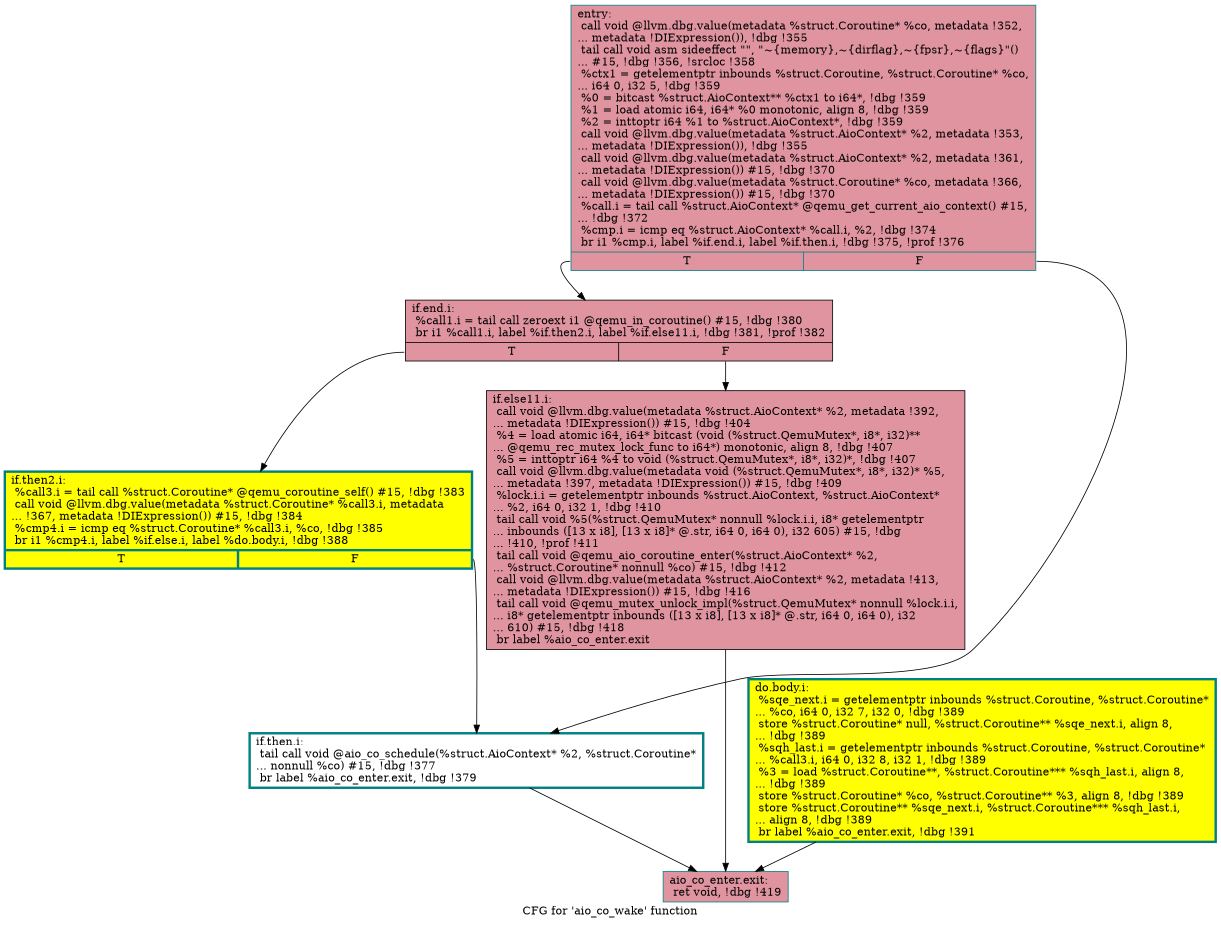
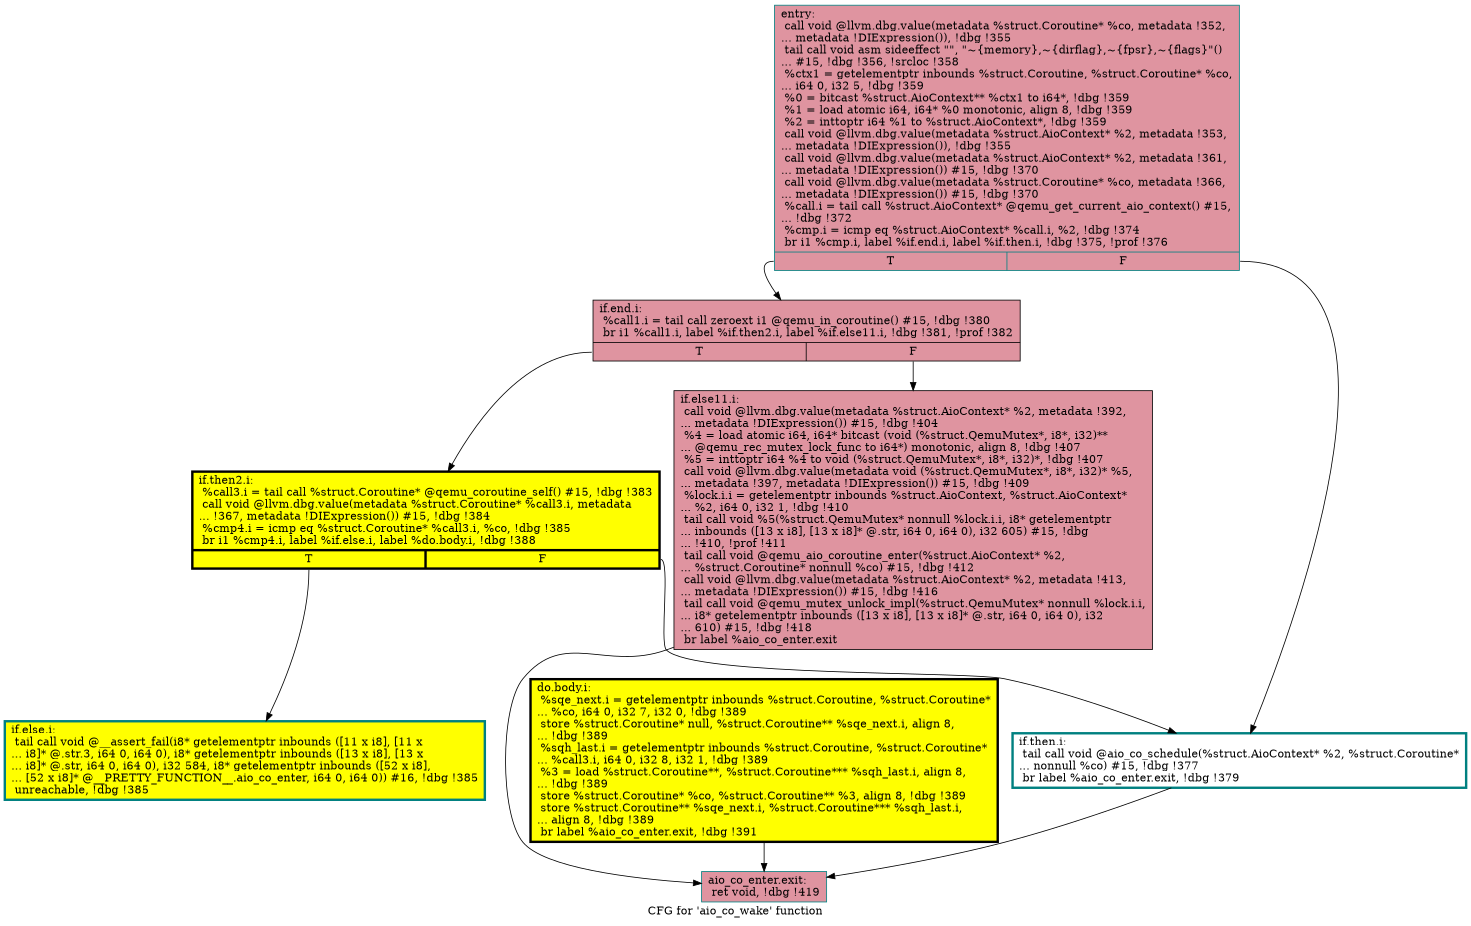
node "if.then2.i:": color teal -> black
node "if.else.i:": added
node "do.body.i:": color teal -> black
